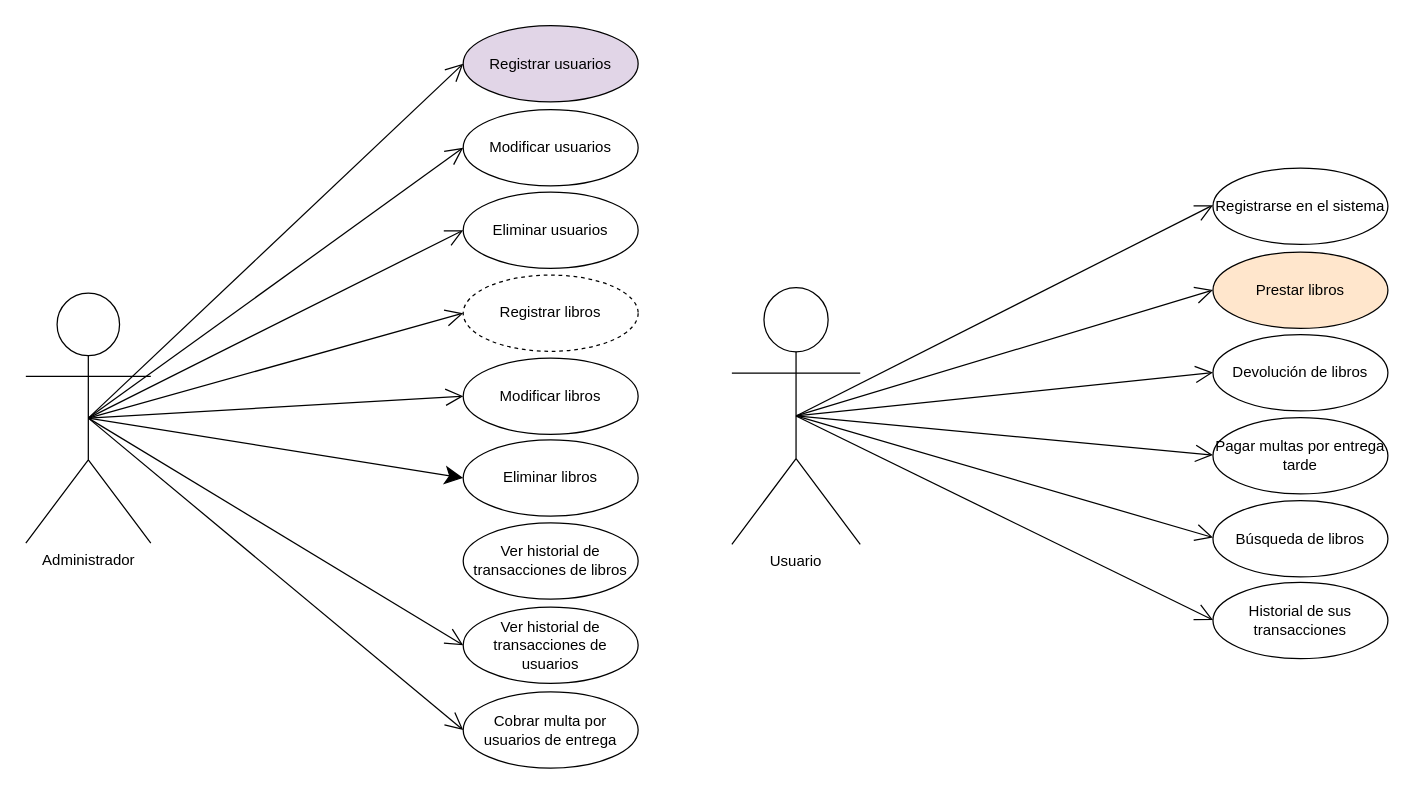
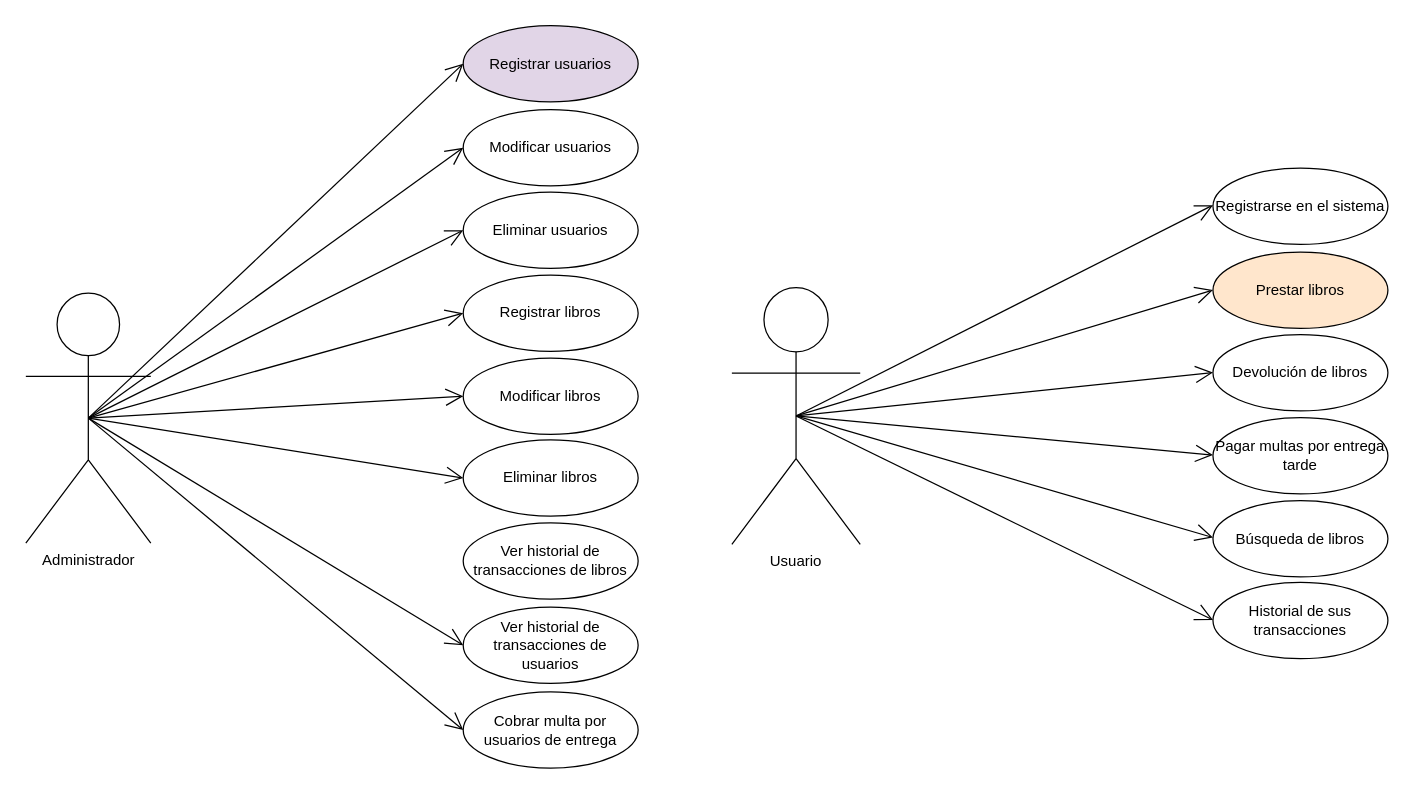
node "Registrar libros": style dashed -> solid
edge "Administrador" -> "Eliminar libros": arrowhead classic -> open
